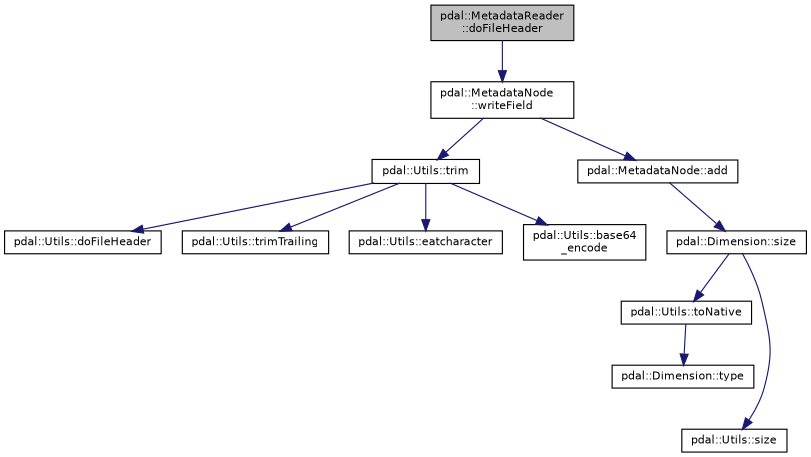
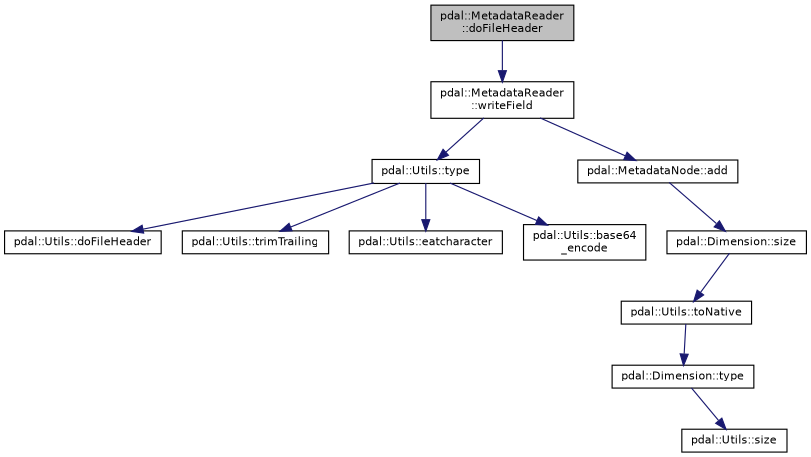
node "pdal::MetadataNode ::writeField": label "pdal::MetadataNode ::writeField" -> "pdal::MetadataReader ::writeField"
node "pdal::Utils::trim": label "pdal::Utils::trim" -> "pdal::Utils::type"
edge "pdal::Dimension::size" -> "pdal::Utils::size": now "pdal::Dimension::type" -> "pdal::Utils::size"
